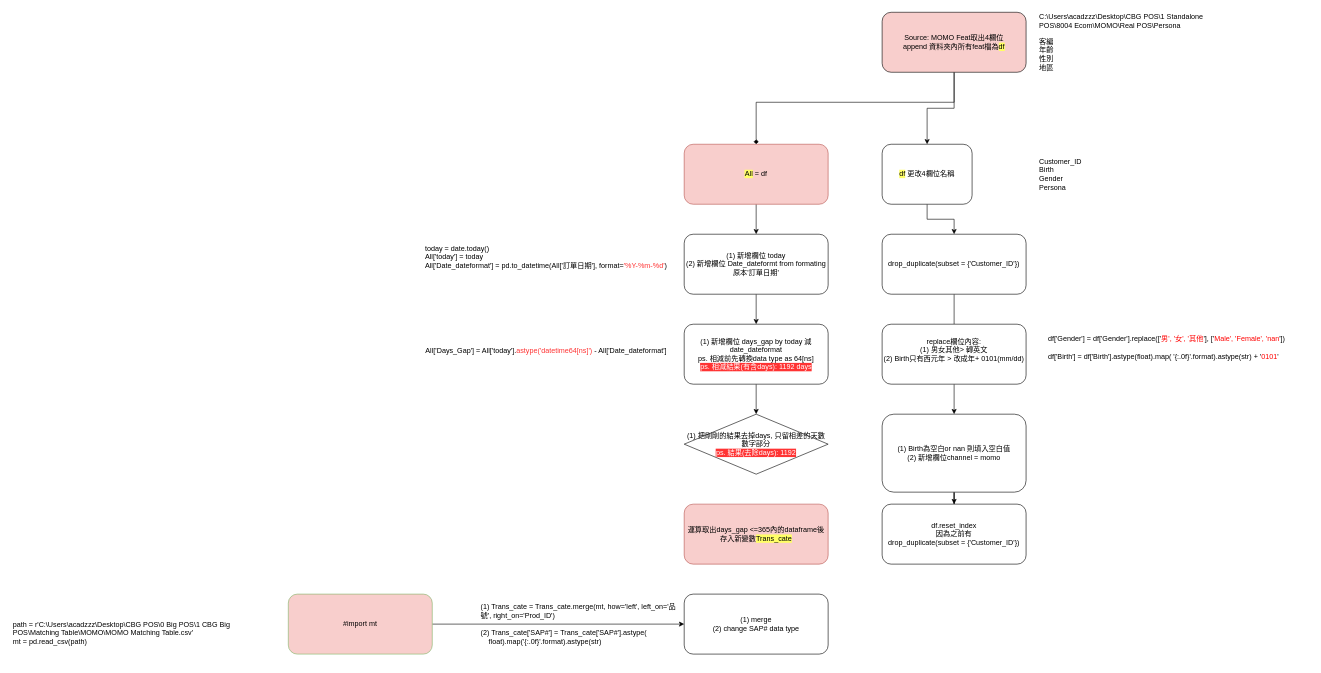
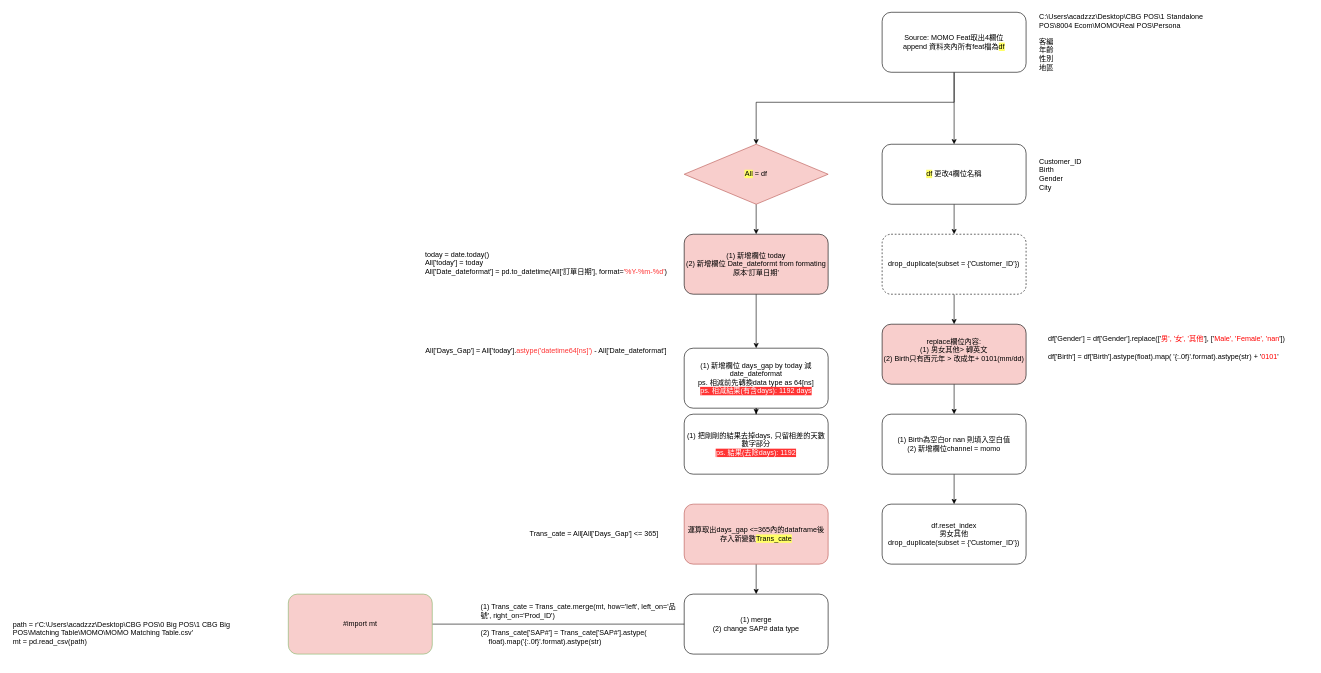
node "Source: MOMO Feat取出4欄位 append 資料夾內所有feat檔為df": fillcolor #f8cecc -> #ffffff
edge "Source: MOMO Feat取出4欄位 append 資料夾內所有feat檔為df" -> "All = df": arrowhead diamond -> classic
node "All = df": shape rounded rectangle -> diamond
node "df 更改4欄位名稱": size 90x60 -> 144x60
node "Customer_ID Birth Gender Persona": label "Customer_ID Birth Gender Persona" -> "Customer_ID Birth Gender City"
node "today = date.today() All['today'] = today All['Date_dateformat'] = pd.to_datetime(All['訂單日期'], format='%Y-%m-%d')": moved (546, 261) -> (546, 267)
node "(1) 新增欄位 today (2) 新增欄位 Date_dateformt from formating原本'訂單日期'": fillcolor #ffffff -> #f8cecc
node "drop_duplicate(subset = {'Customer_ID'})": style solid -> dashed
edge "drop_duplicate(subset = {'Customer_ID'})" -- "replace欄位內容: (1) 男女其他> 轉英文 (2) Birth只有西元年 > 改成年+ 0101(mm/dd)": arrowhead none -> classic
node "(1) 新增欄位 days_gap by today 減 date_dateformat ps. 相減前先轉換data type as 64[ns] ps. 相減結果(有含days): 1192 days": moved (756, 354) -> (756, 378)
node "replace欄位內容: (1) 男女其他> 轉英文 (2) Birth只有西元年 > 改成年+ 0101(mm/dd)": fillcolor #ffffff -> #f8cecc
node "(1) 把剛剛的結果去掉days, 只留相差的天數數字部分 ps. 結果(去除days): 1192": shape diamond -> rounded rectangle
node "(1) Birth為空白or nan 則填入空白值 (2) 新增欄位channel = momo": size 144x78 -> 144x60
node "Trans_cate = All[All['Days_Gap'] <= 365]": added
node "df.reset_index 因為之前有 drop_duplicate(subset = {'Customer_ID'})": label "df.reset_index 因為之前有 drop_duplicate(subset = {'Customer_ID'})" -> "df.reset_index 男女其他 drop_duplicate(subset = {'Customer_ID'})"
edge "運算取出days_gap <=365內的dataframe後 存入新變數Trans_cate" -> "(1) merge (2) change SAP# data type": added
edge "#import mt" -> "(1) merge (2) change SAP# data type": arrowhead classic -> none
